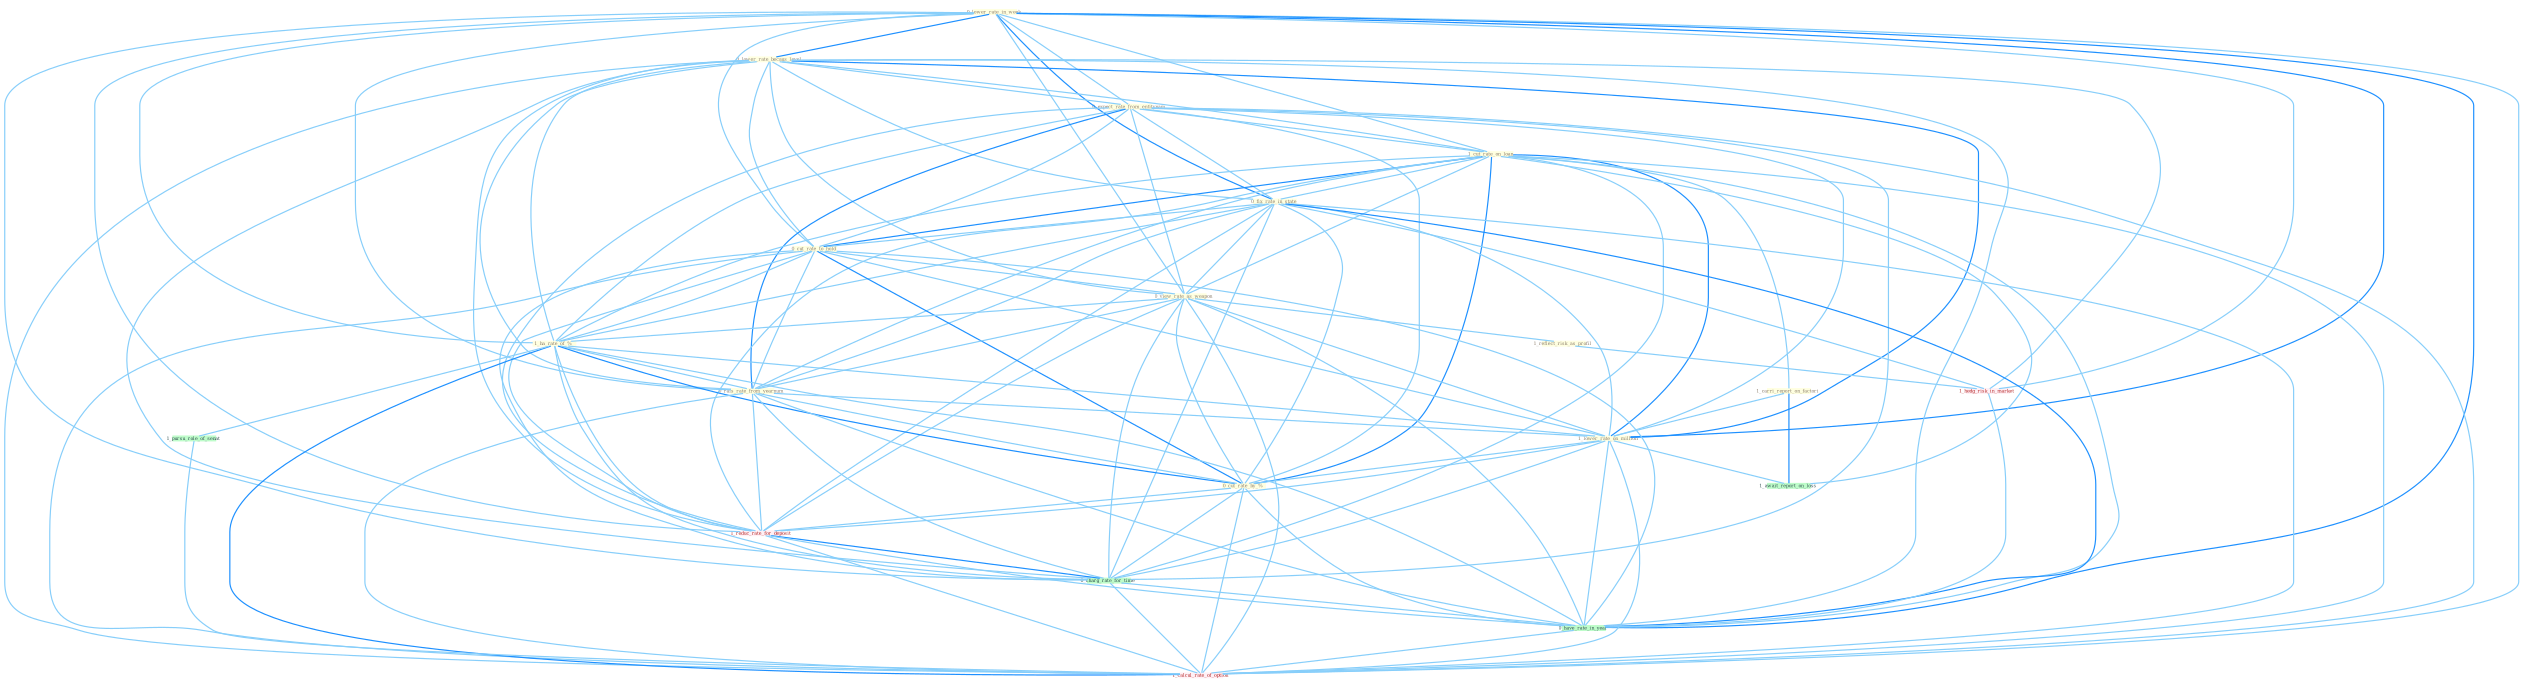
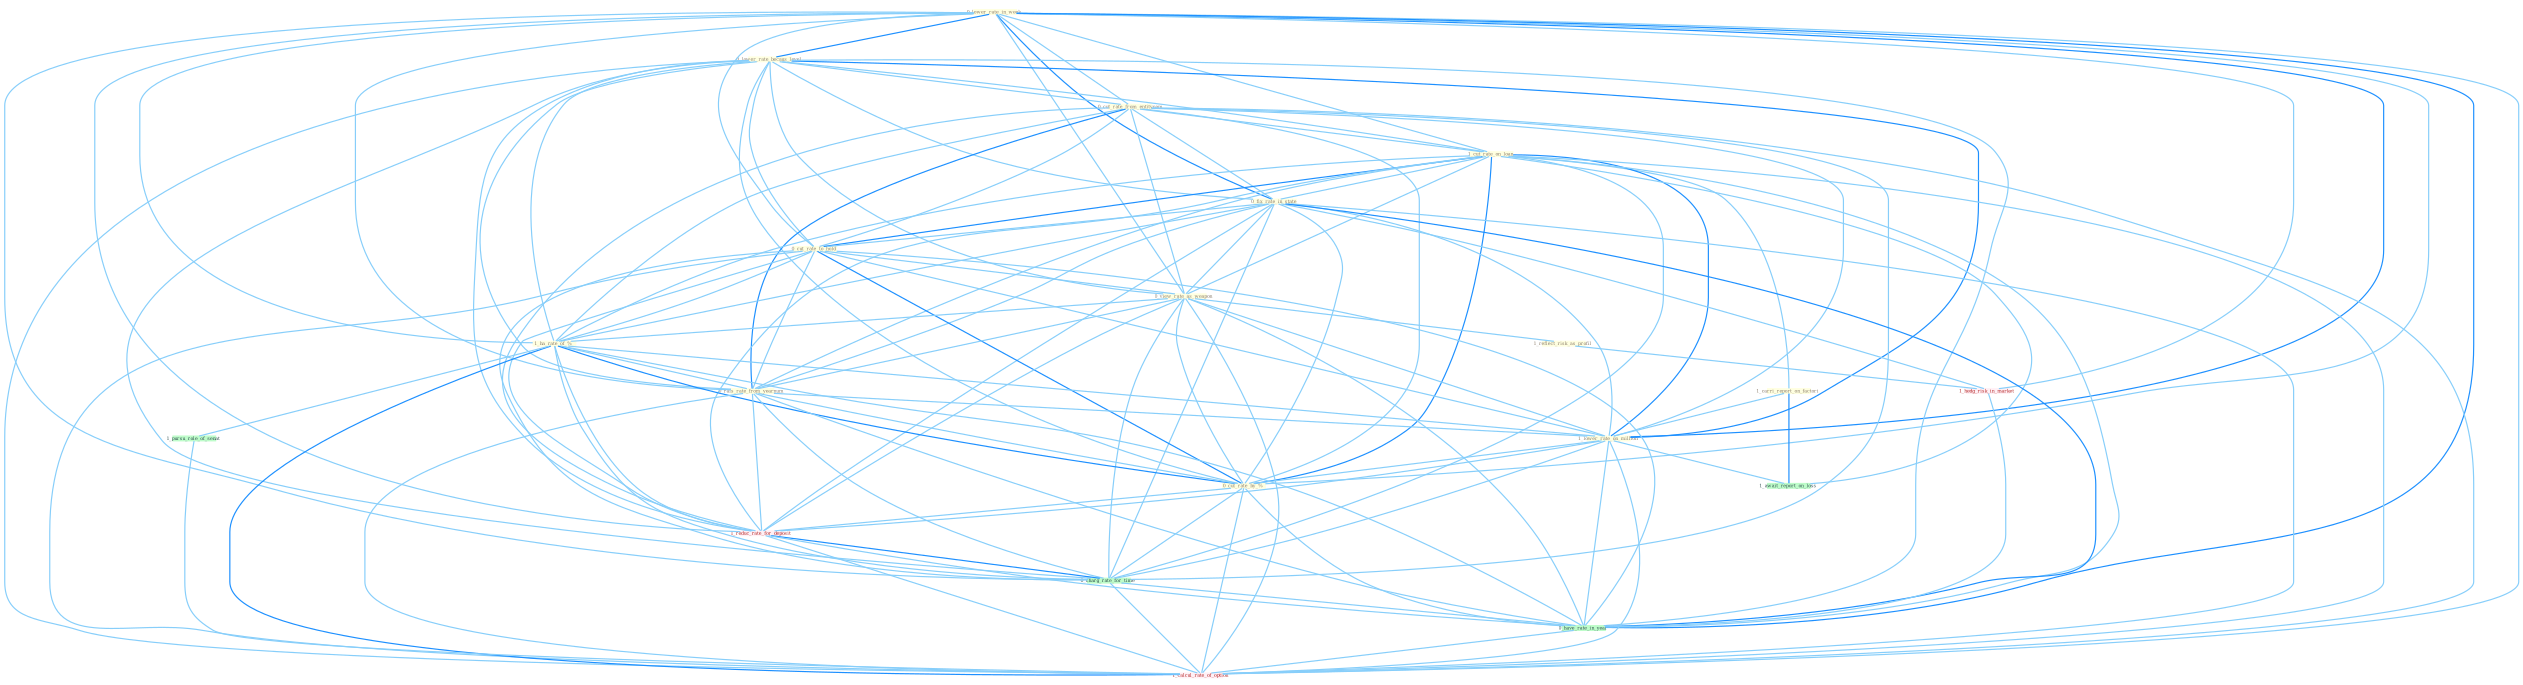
edge "0_lower_rate_becaus_level" -- "1_hedg_risk_in_market": now "0_lower_rate_becaus_level" -- "0_cut_rate_by_%"
edge "0_lower_rate_in_week" -- "0_cut_rate_by_%": added
node "0_expect_rate_from_entitynam": label "0_expect_rate_from_entitynam" -> "0_cut_rate_from_entitynam"
